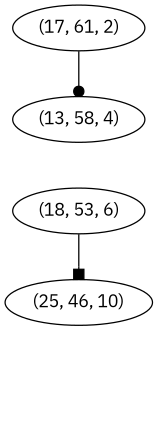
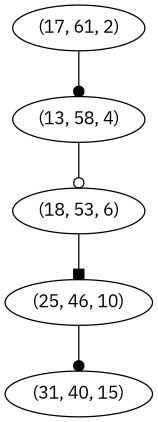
edge "(13, 58, 4)" -> "(18, 53, 6)": added
node "(31, 40, 15)": added
